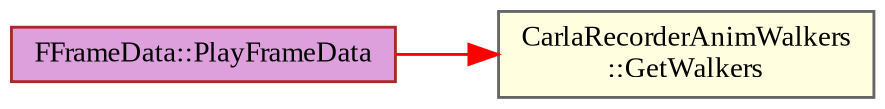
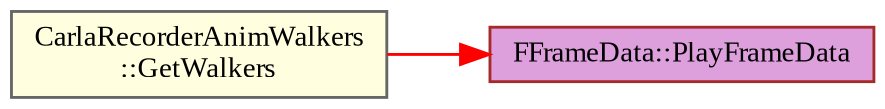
edge "FFrameData::PlayFrameData" -> "CarlaRecorderAnimWalkers ::GetWalkers": reversed
